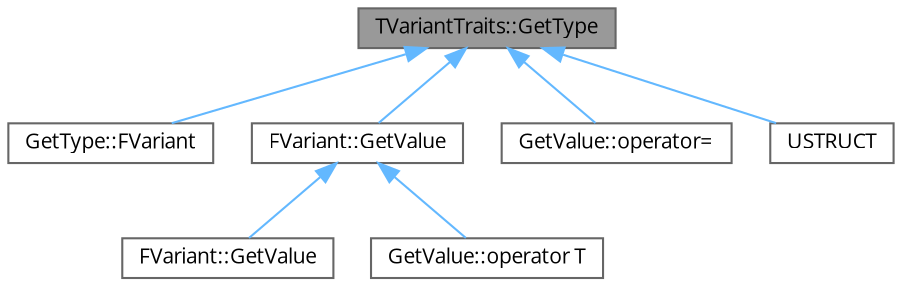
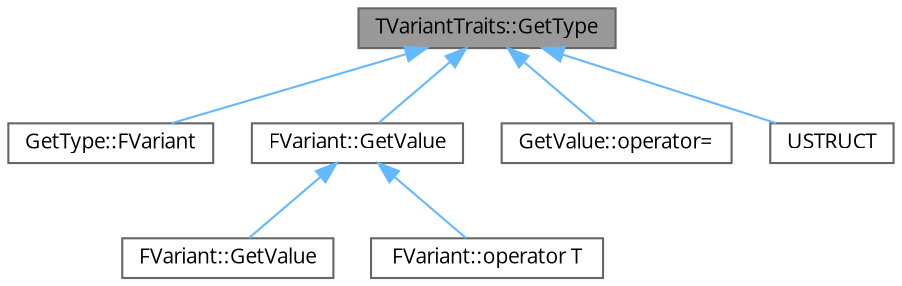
node "GetValue::operator T": label "GetValue::operator T" -> "FVariant::operator T"
